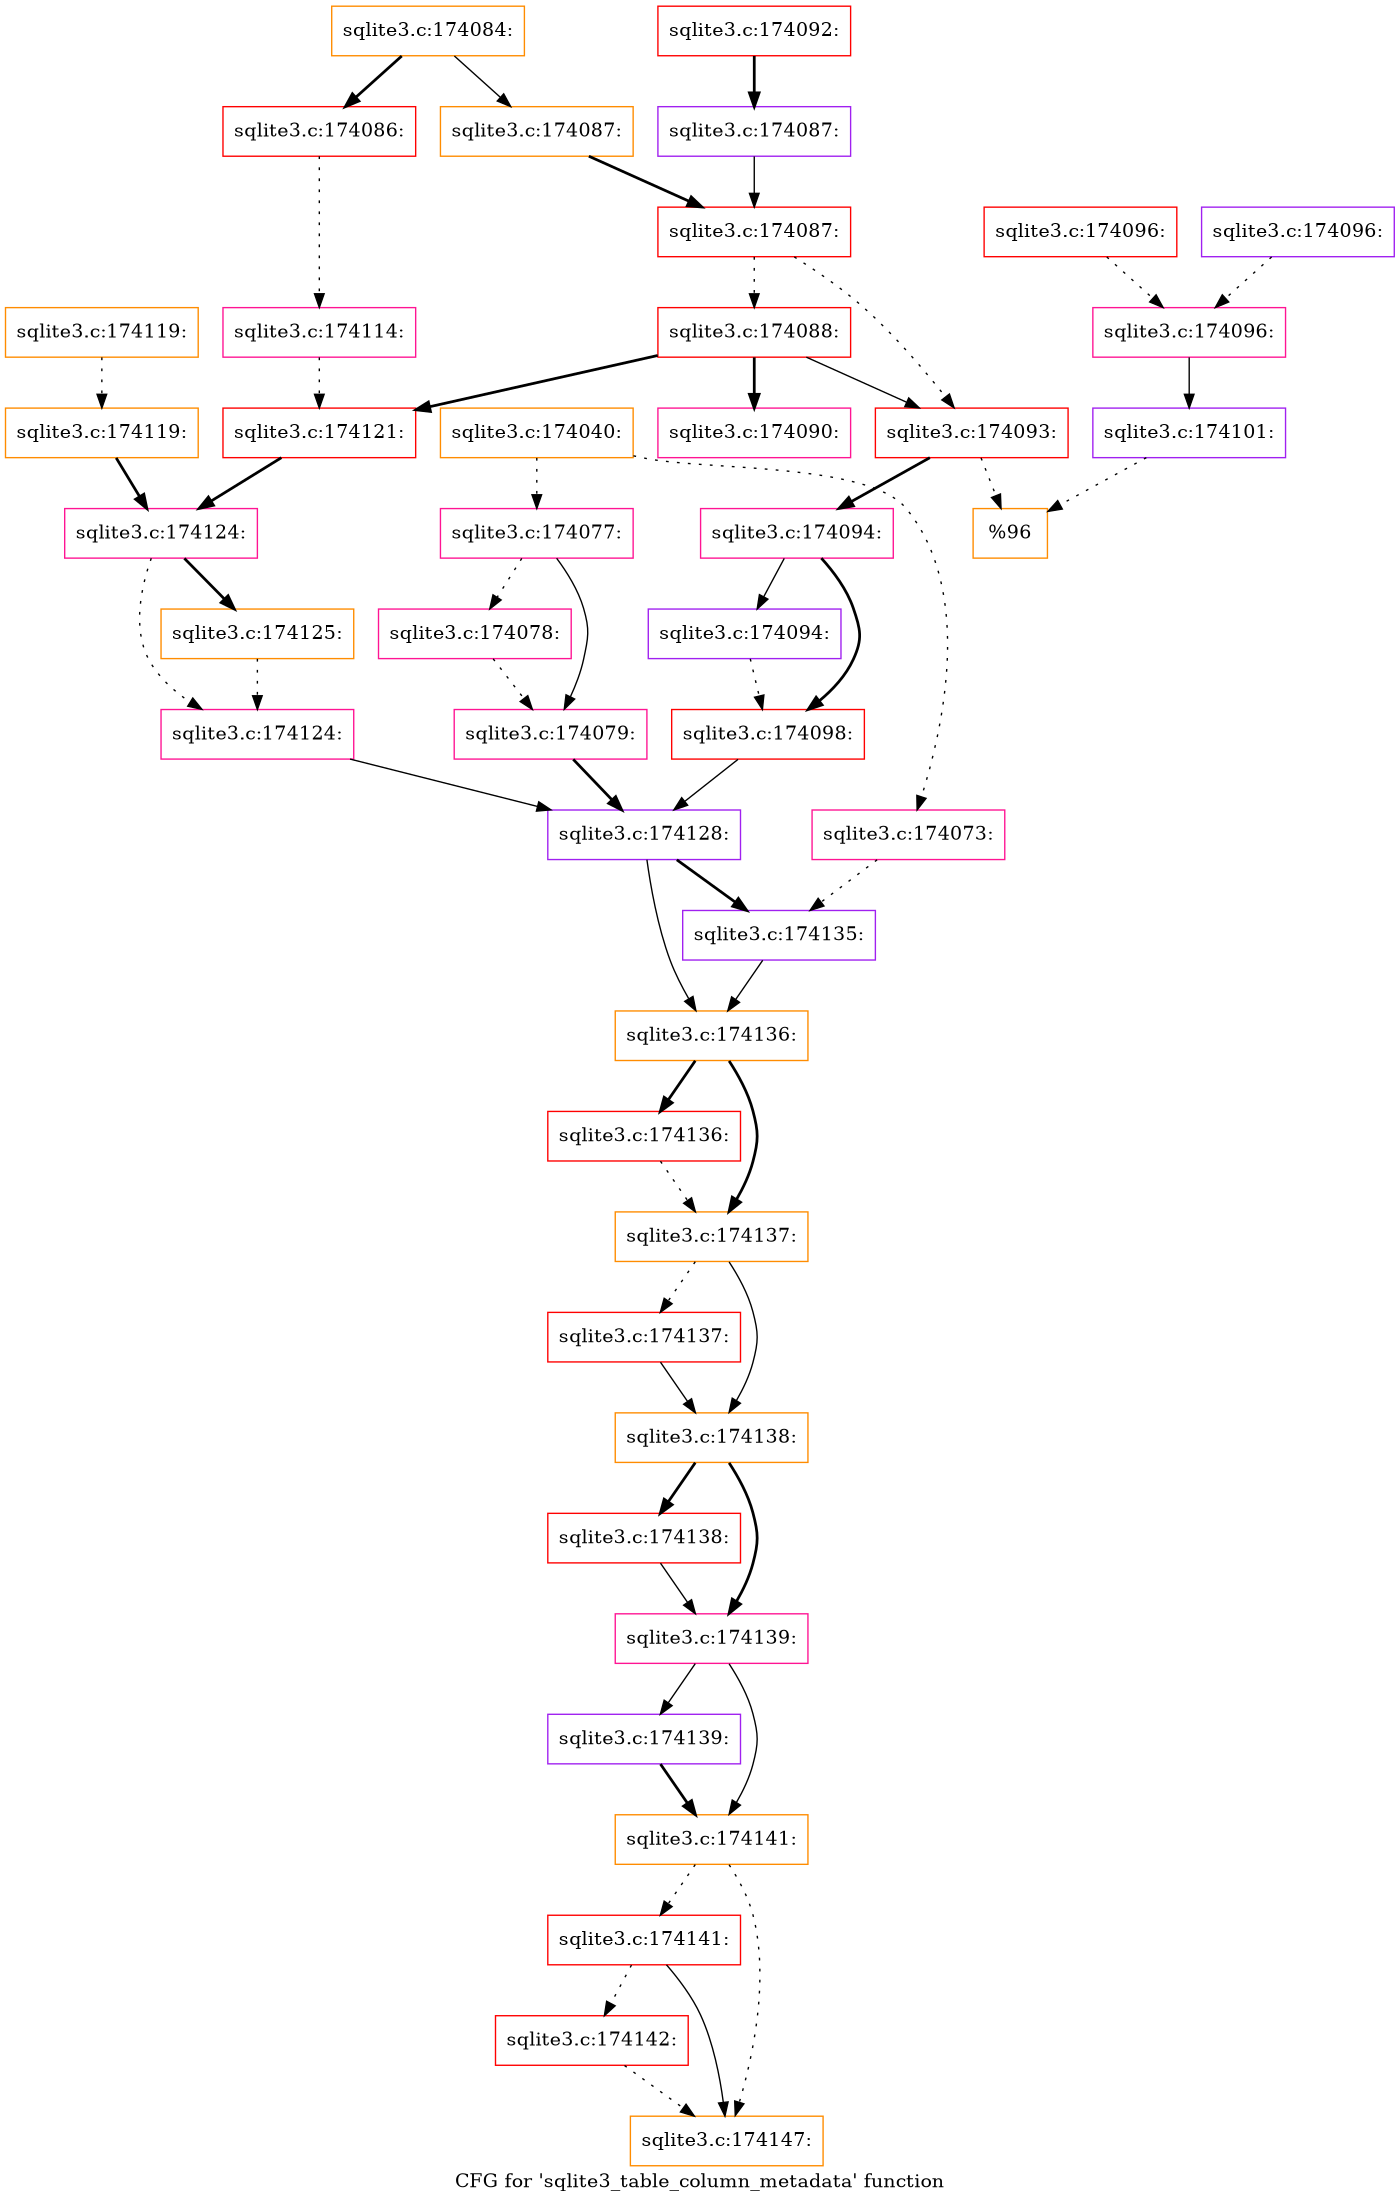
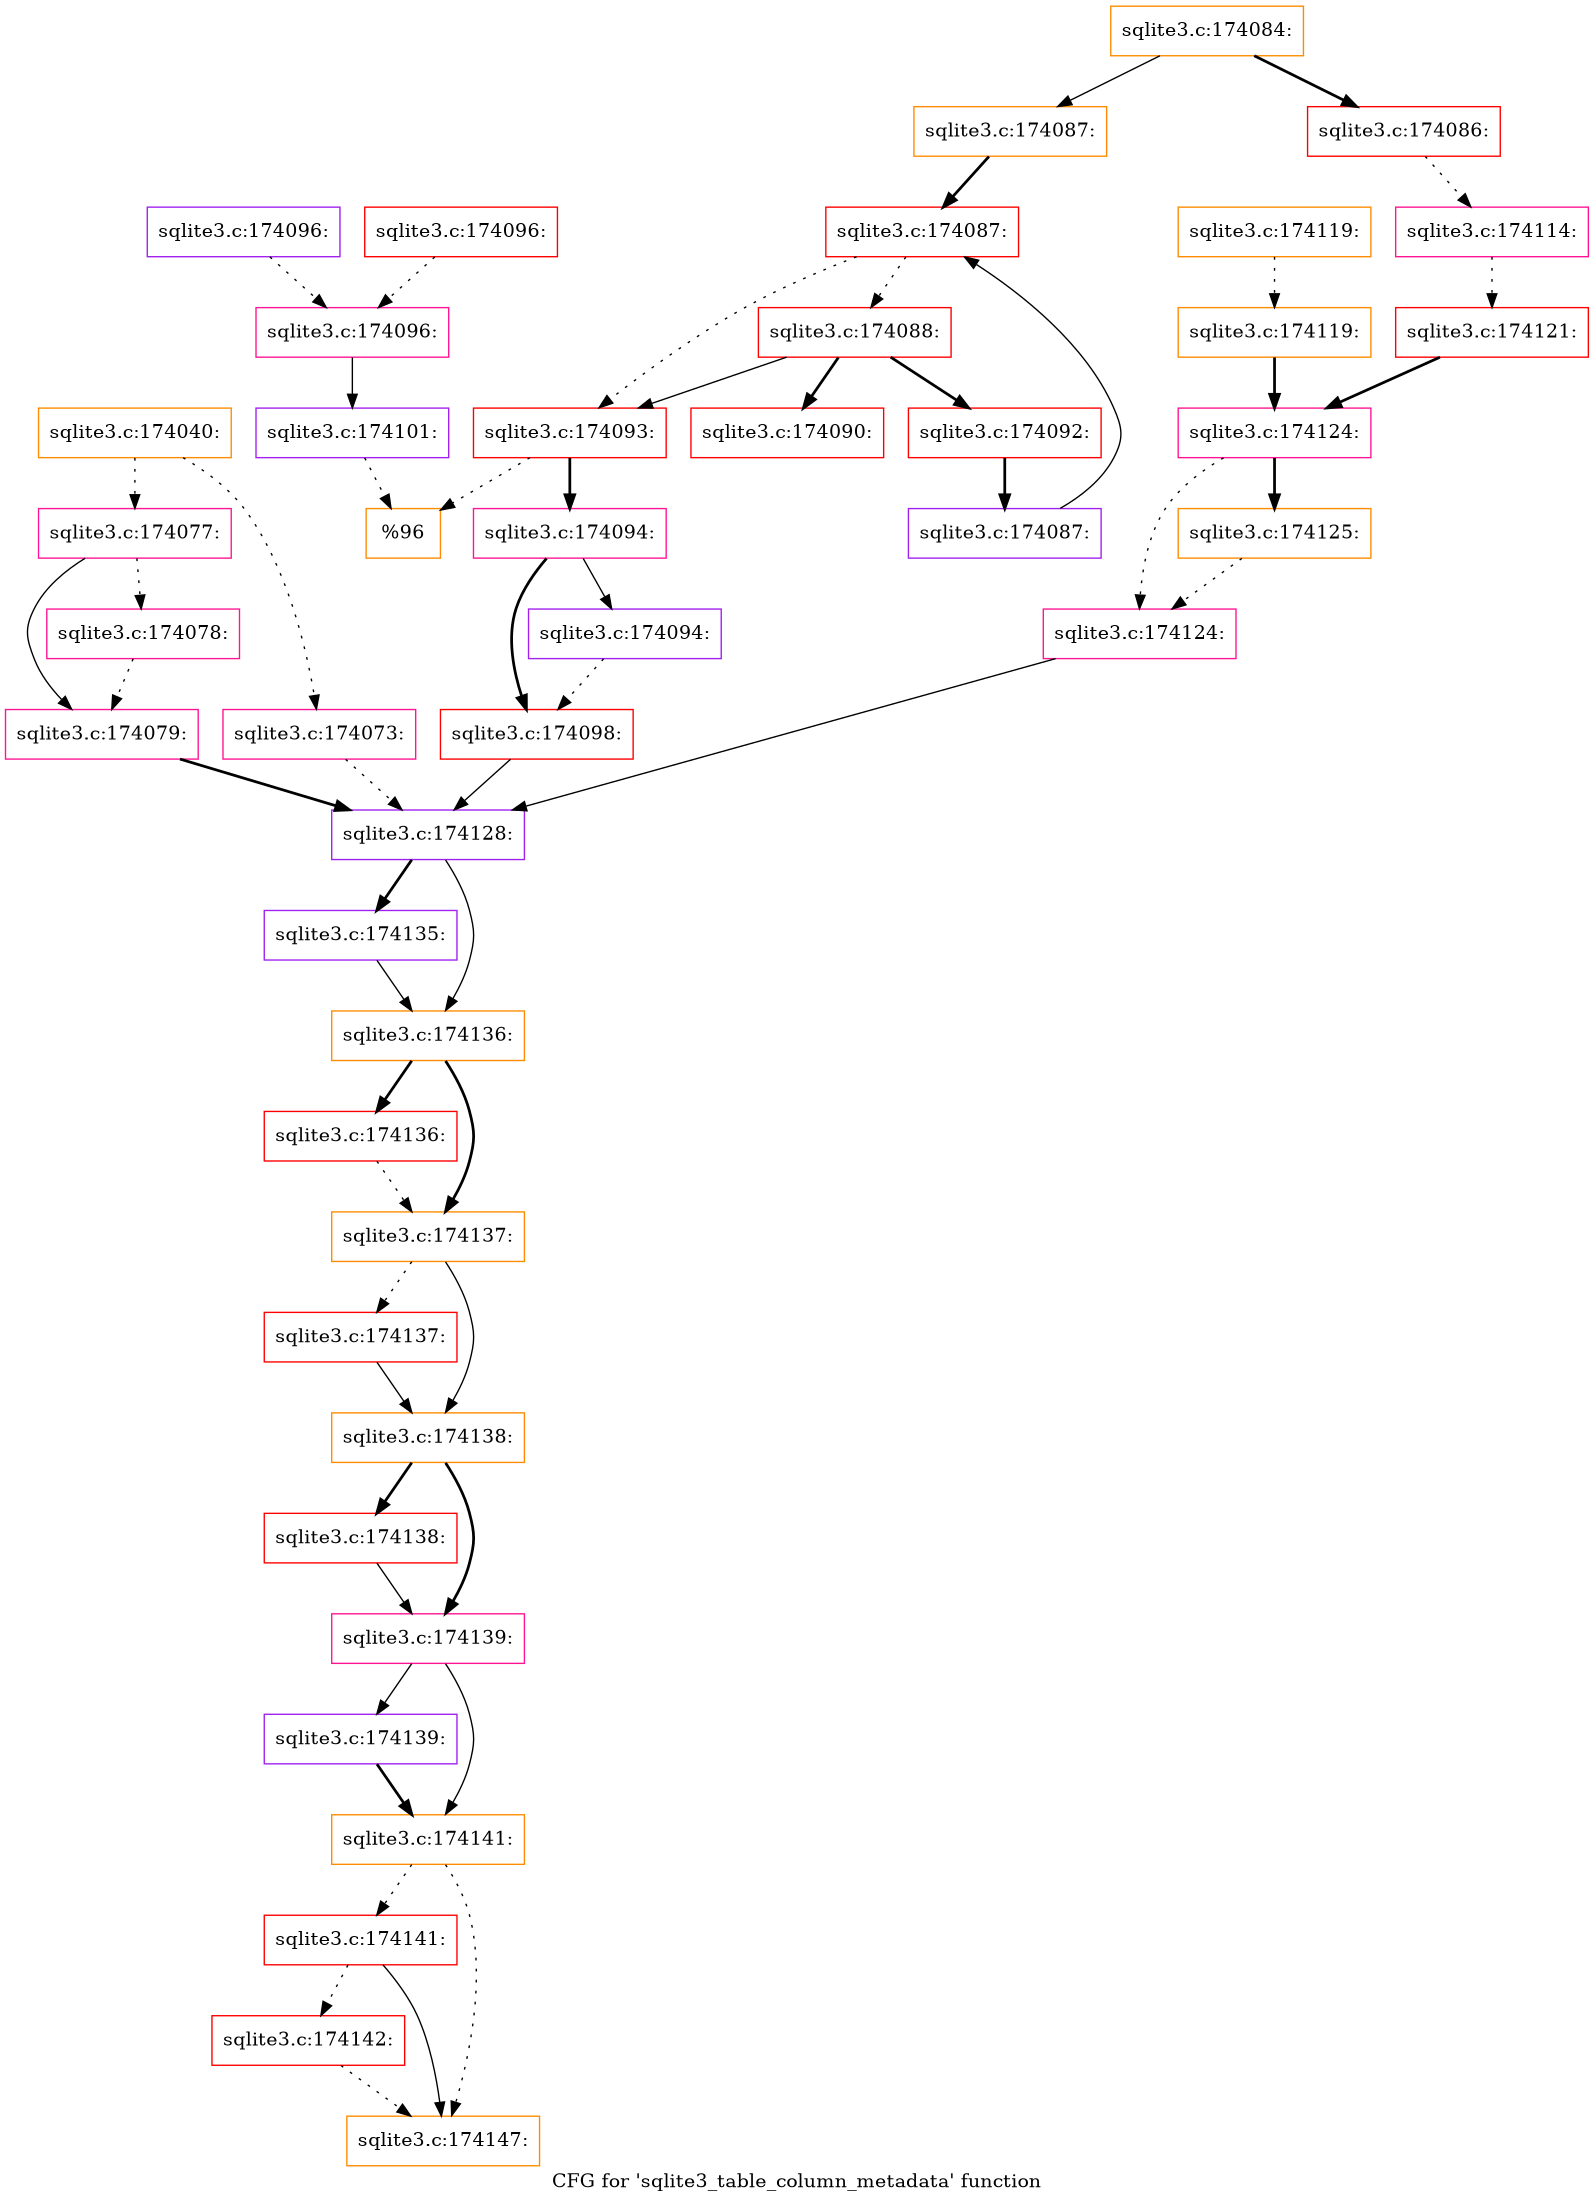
edge "sqlite3.c:174088:" -> "sqlite3.c:174121:": now "sqlite3.c:174088:" -> "sqlite3.c:174092:"
node "sqlite3.c:174090:": color deeppink -> red
edge "sqlite3.c:174073:" -> "sqlite3.c:174135:": now "sqlite3.c:174073:" -> "sqlite3.c:174128:"
